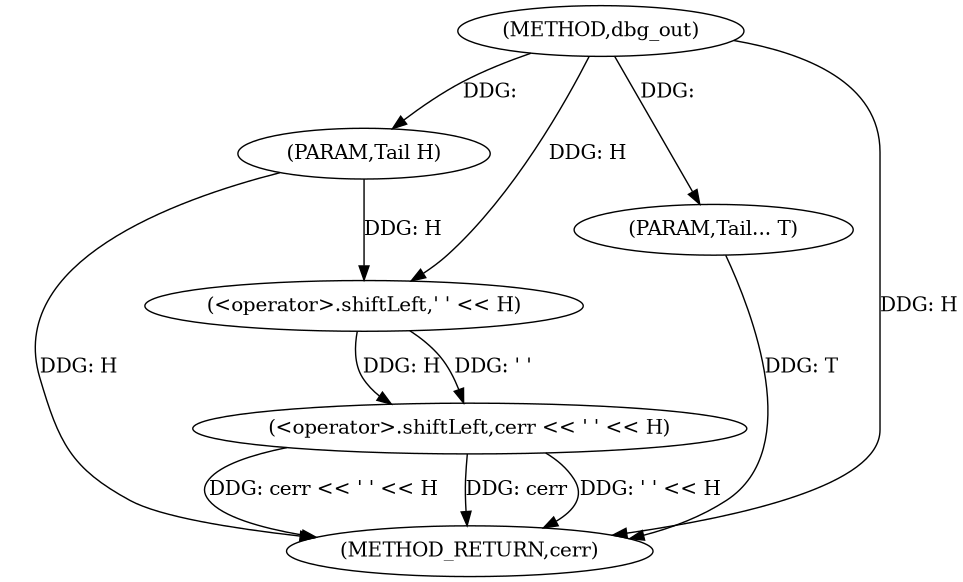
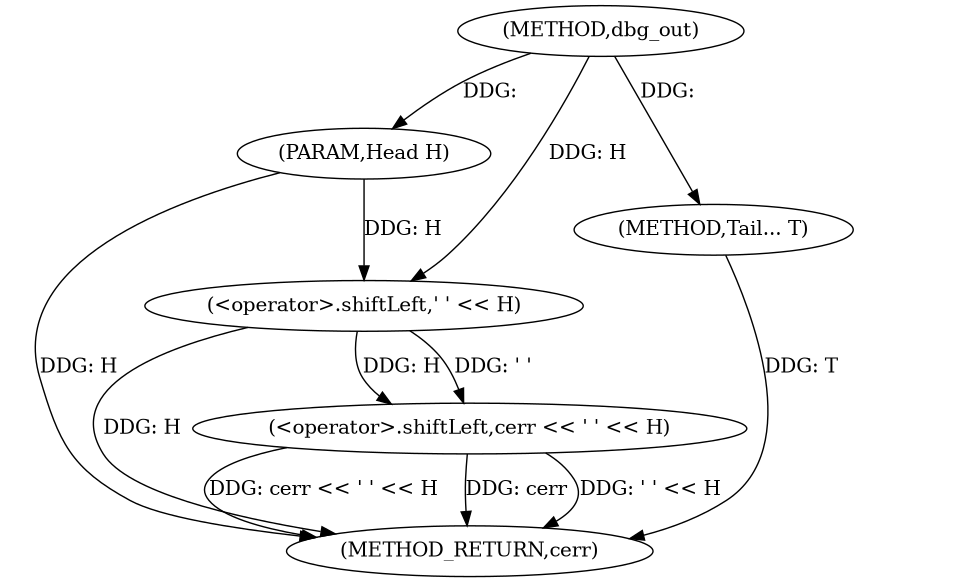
node "(PARAM,Tail H)": label "(PARAM,Tail H)" -> "(PARAM,Head H)"
node "(PARAM,Tail... T)": label "(PARAM,Tail... T)" -> "(METHOD,Tail... T)"
edge "(METHOD,dbg_out)" -> "(METHOD_RETURN,cerr)": now "(<operator>.shiftLeft,' ' << H)" -> "(METHOD_RETURN,cerr)"
